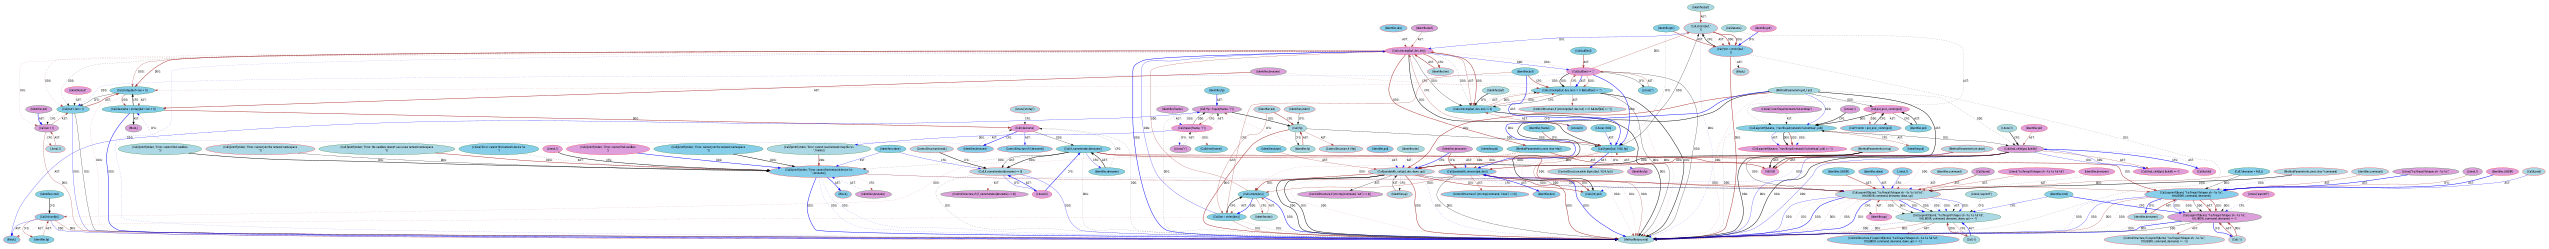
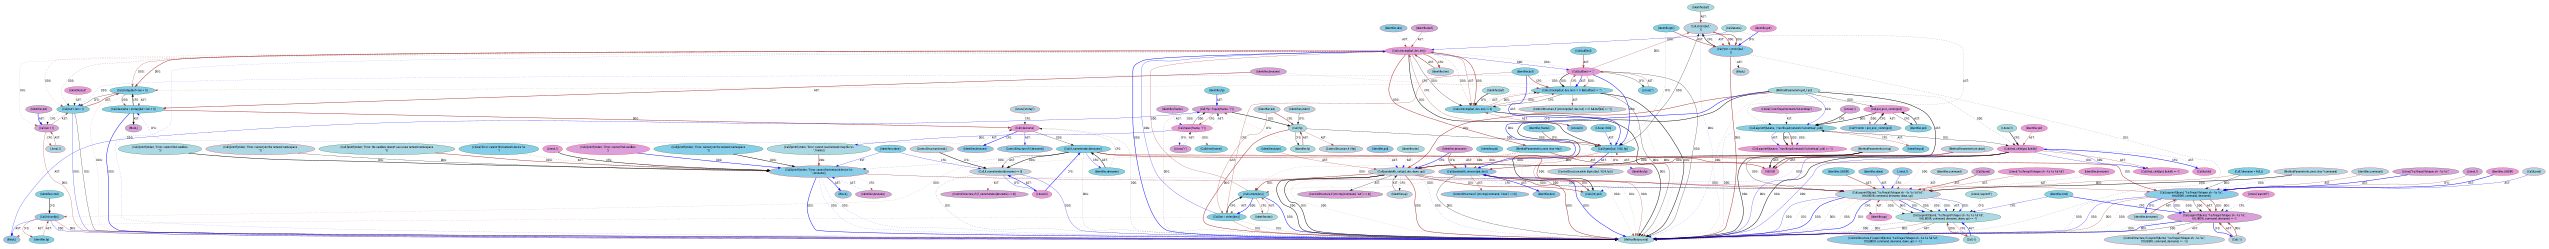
edge "(Call,strchr(buf, ' '))" -> "(Call,strncmp(buf, dev, len))": now "(Call,&name)" -> "(Call,strncmp(buf, dev, len))"
node "(Call,find_child(pid, &child))": color darkgreen -> red
edge "(Call,bandwidth_remove(pid, dev))" -> "(Call,strlen(dev))": style solid -> dotted
